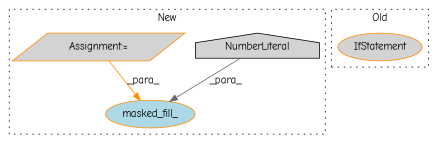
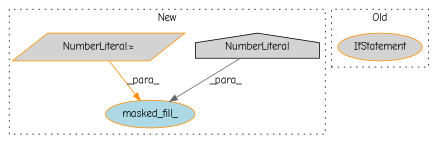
node "Assignment:=": label "Assignment:=" -> "NumberLiteral:="
